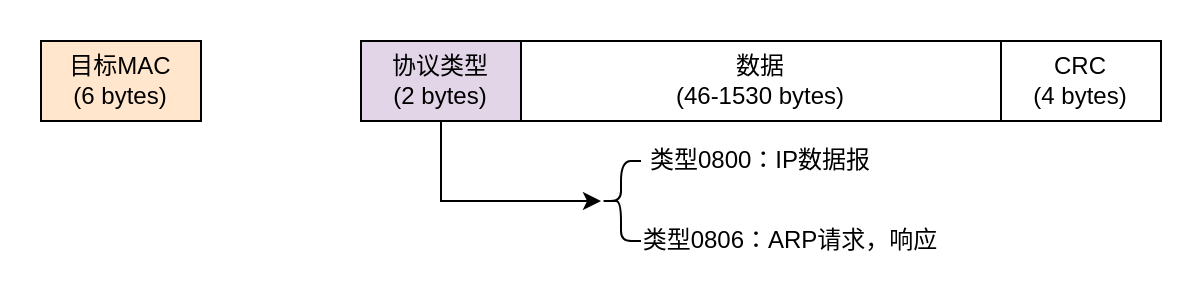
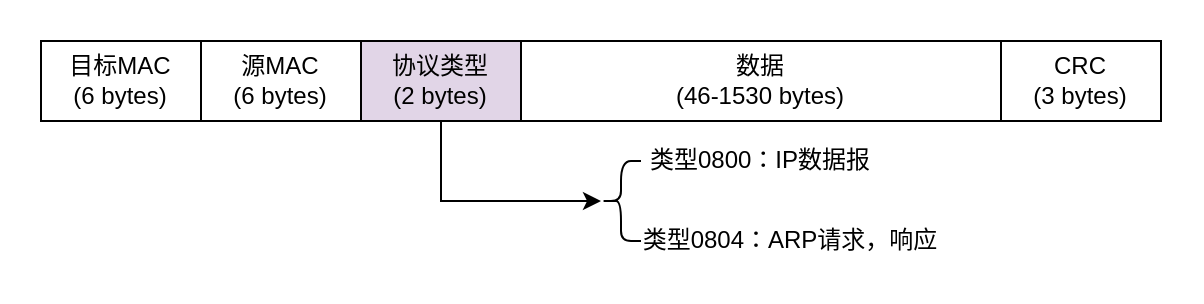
node "目标MAC (6 bytes)": fillcolor #ffe6cc -> #ffffff
node "源MAC (6 bytes)": added
node "CRC (4 bytes)": label "CRC (4 bytes)" -> "CRC (3 bytes)"
node "类型0806：ARP请求，响应": label "类型0806：ARP请求，响应" -> "类型0804：ARP请求，响应"
